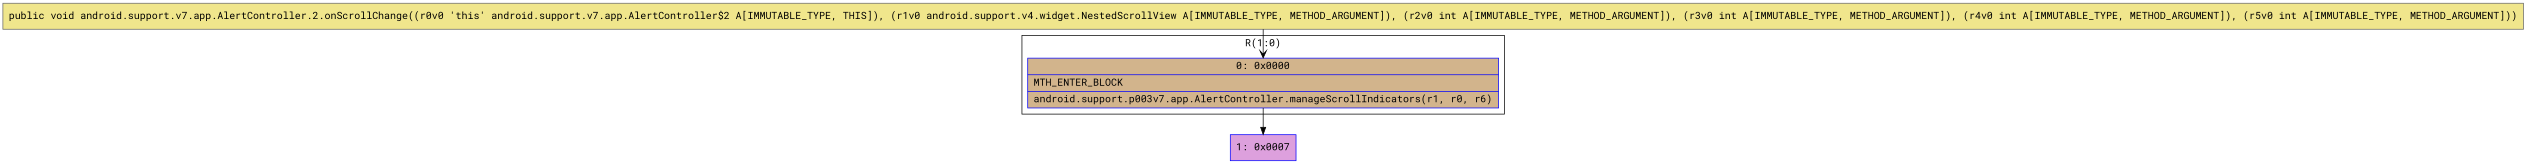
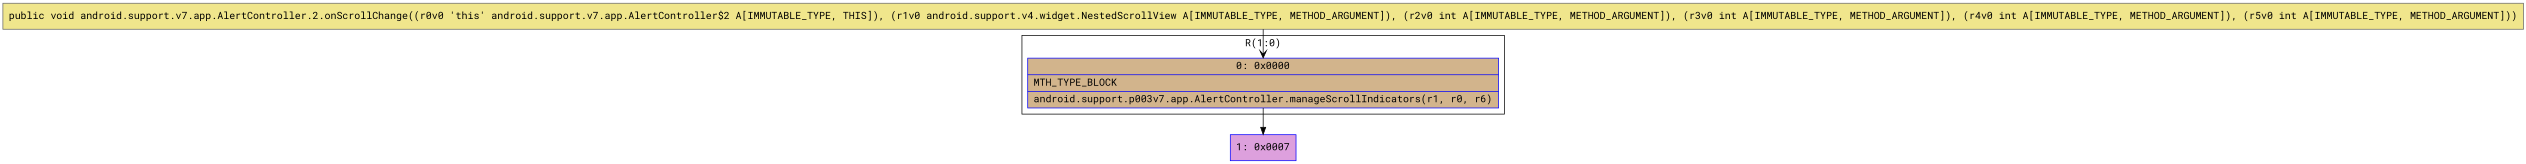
node "0: 0x0000": text "MTH_ENTER_BLOCK" -> "MTH_TYPE_BLOCK"
